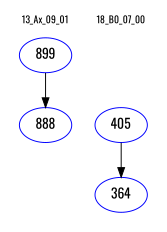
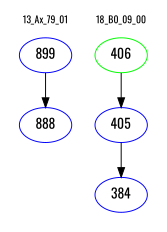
cluster "13_Ax_09_01": label "13_Ax_09_01" -> "13_Ax_79_01"
cluster "18_B0_07_00": label "18_B0_07_00" -> "18_B0_09_00"
node "406": added
node "364": label "364" -> "384"
